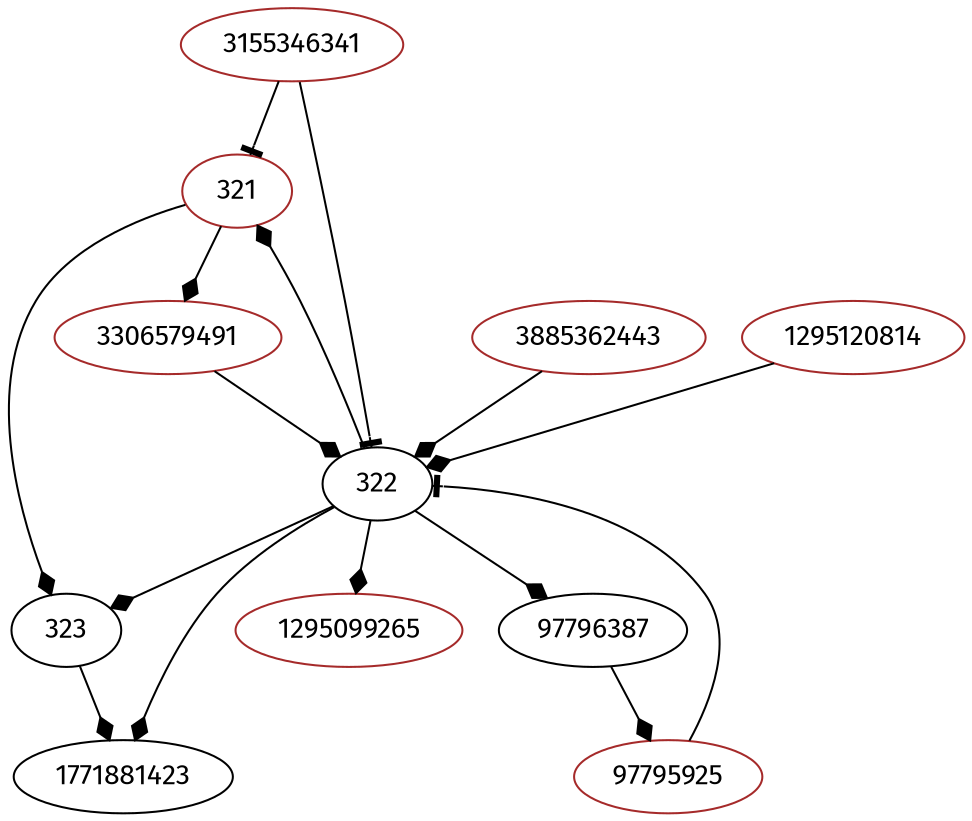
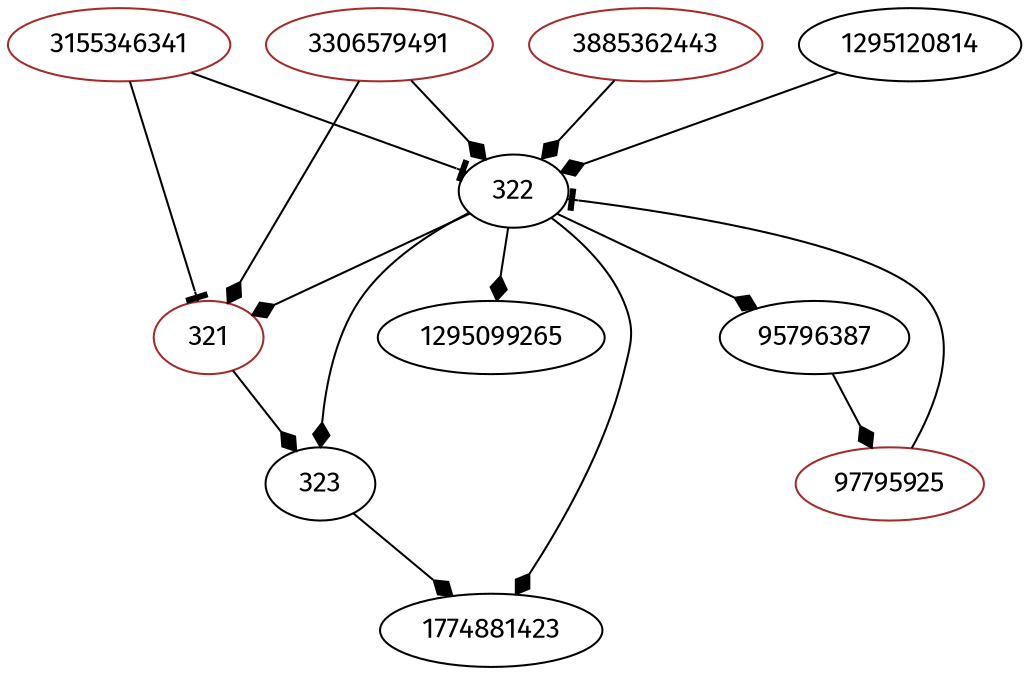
edge "321" -> "3306579491": reversed
node "1295120814": color brown -> black
node "1295099265": color brown -> black
node "97796387": label "97796387" -> "95796387"
node "1771881423": label "1771881423" -> "1774881423"
